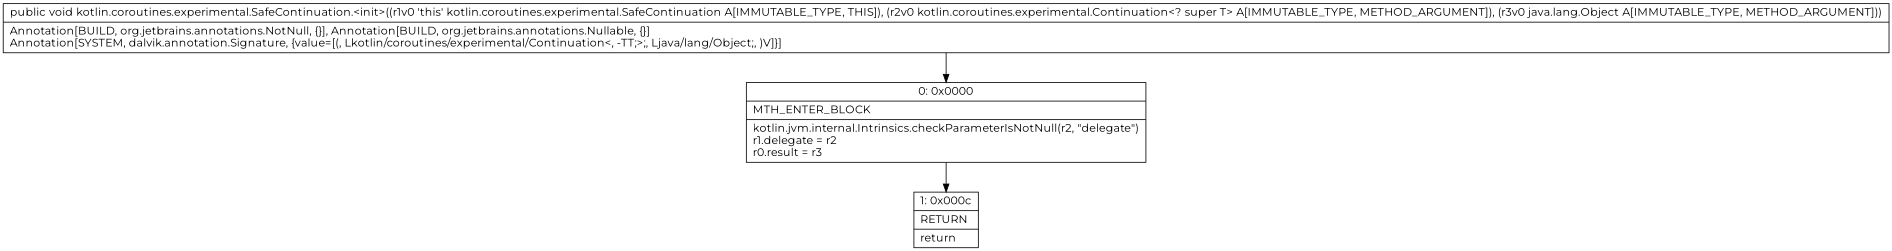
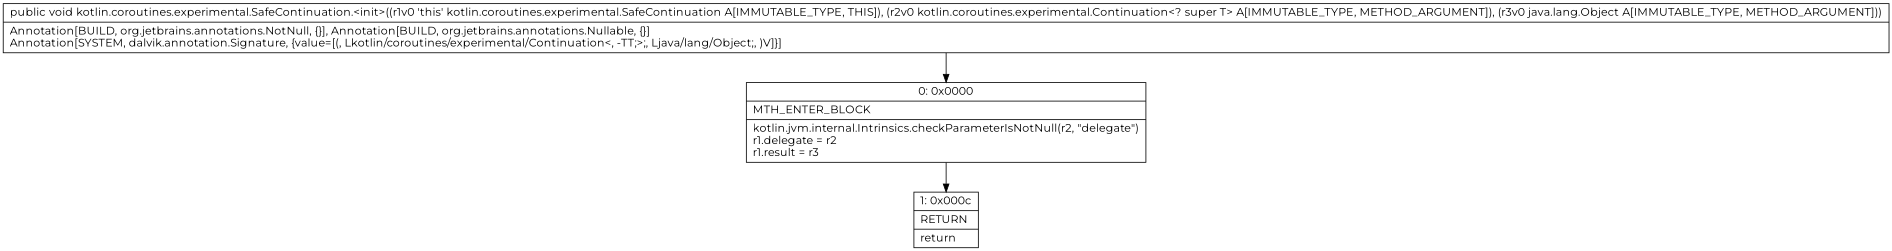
node "0: 0x0000": text "r0.result = r3" -> "r1.result = r3"
